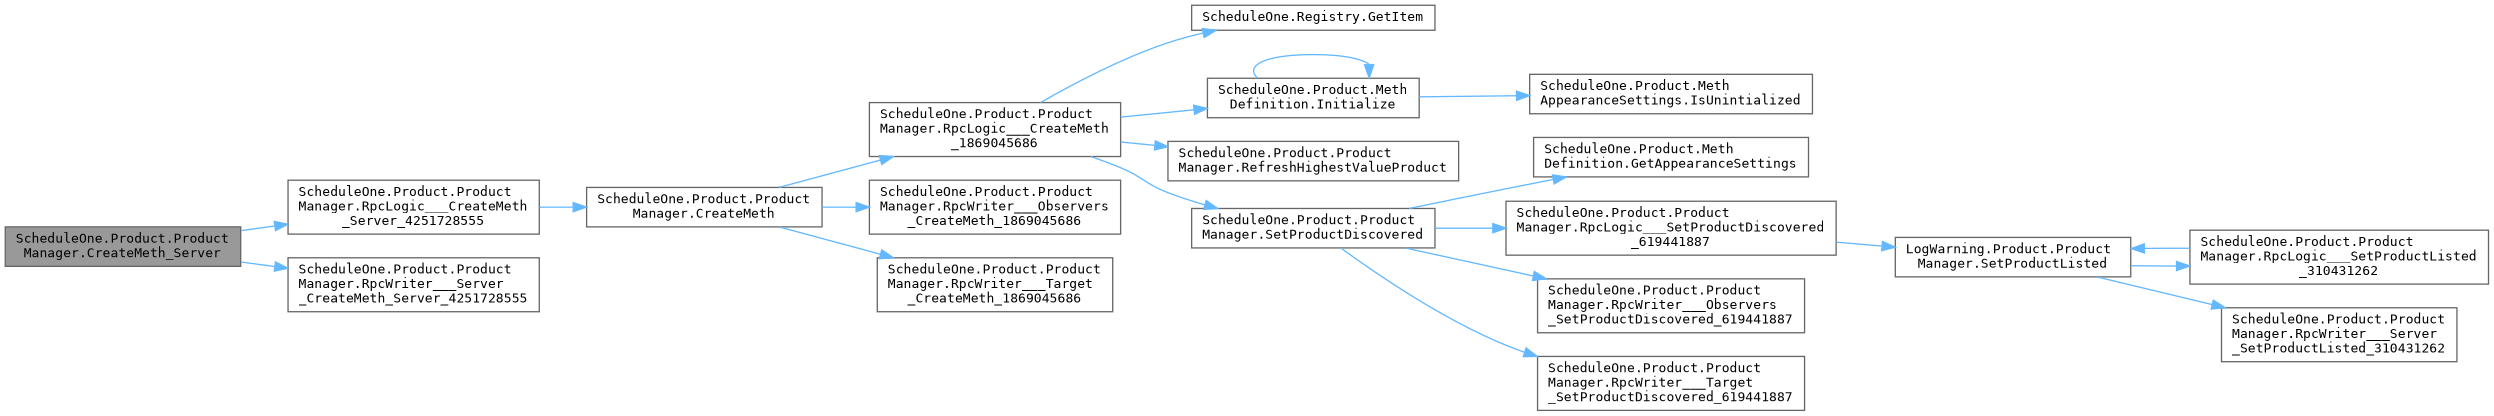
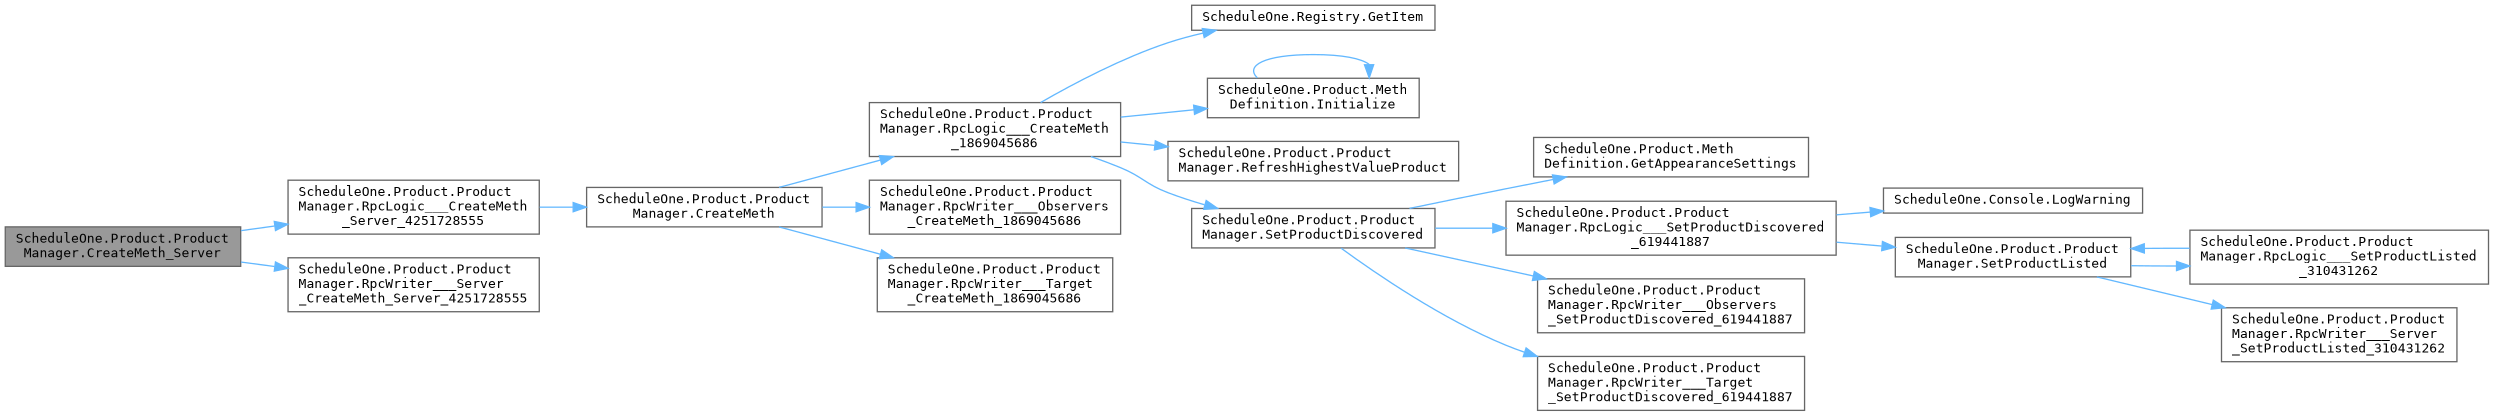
node "ScheduleOne.Product.Meth AppearanceSettings.IsUnintialized": removed
node "ScheduleOne.Console.LogWarning": added
node "LogWarning.Product.Product Manager.SetProductListed": label "LogWarning.Product.Product Manager.SetProductListed" -> "ScheduleOne.Product.Product Manager.SetProductListed"
